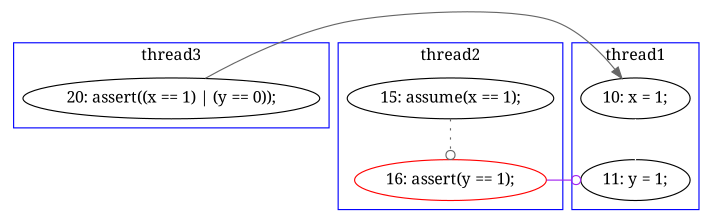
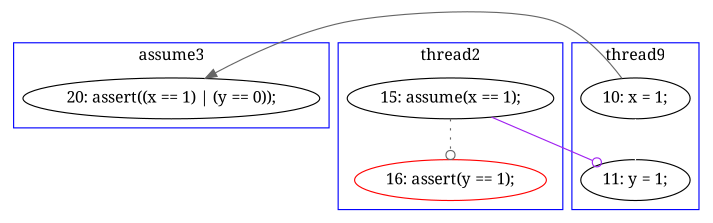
edge "20: assert((x == 1) | (y == 0));" -> "10: x = 1;": reversed
cluster "thread3": label "thread3" -> "assume3"
cluster "thread1": label "thread1" -> "thread9"
edge "16: assert(y == 1);" -> "11: y = 1;": now "15: assume(x == 1);" -> "11: y = 1;"
